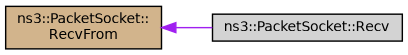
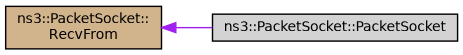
node "ns3::PacketSocket::Recv": label "ns3::PacketSocket::Recv" -> "ns3::PacketSocket::PacketSocket"
